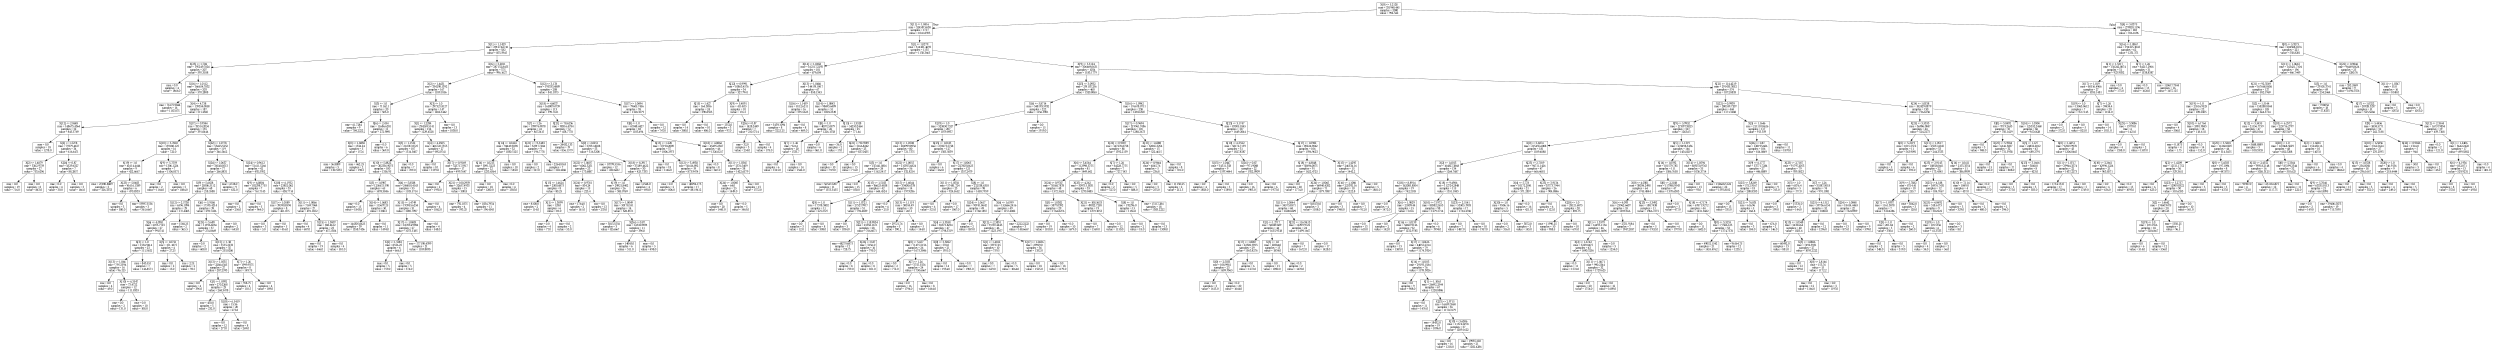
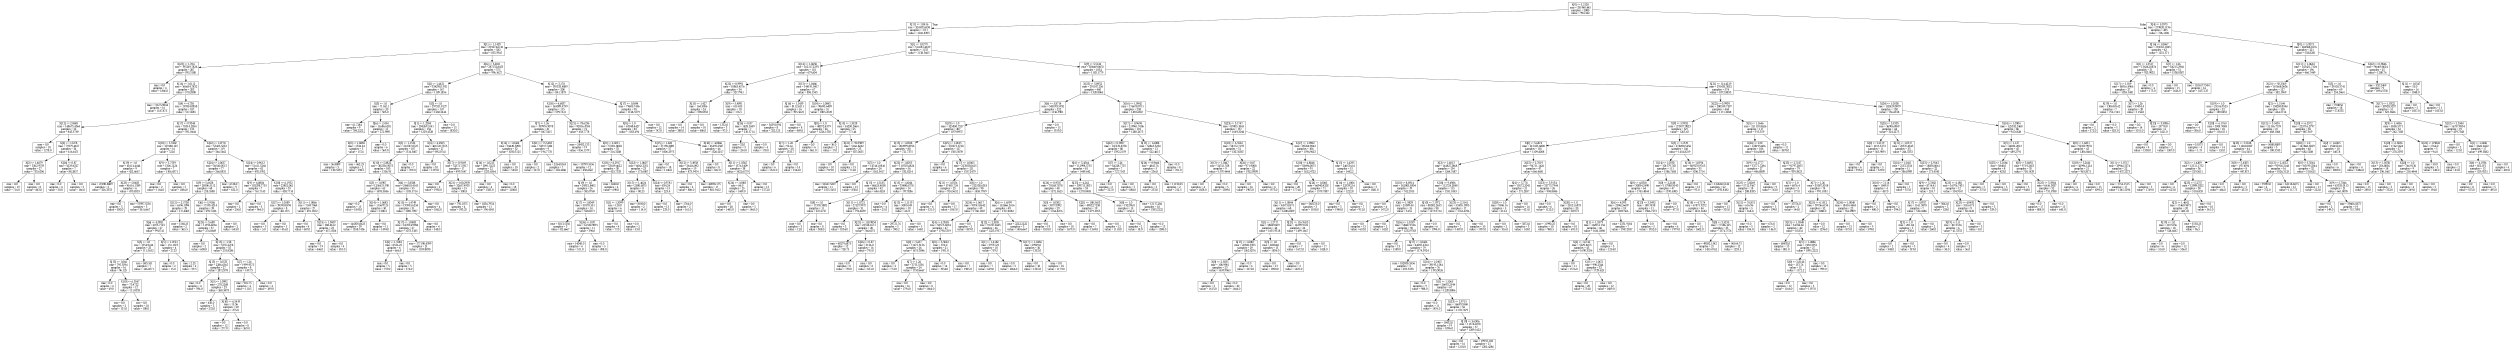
node "X[23] <= 3.3086 mse = 13778.0 mse = 6 value = 1421.0": label "X[23] <= 3.3086 mse = 13778.0 mse = 6 value = 1421.0" -> "X[23] <= 3.3086 mse = 13778.0 samples = 6 value = 1421.0"
edge "X[0] <= 3.8492 mse = 9719.2653 samples = 35 value = 750.1429" -> "X[5] <= 1.127 mse = 24832.2012 samples = 43 value = 689.2791": reversed
node "mse = 0.0 samples = 12 value = 1296.0": label "mse = 0.0 samples = 12 value = 1296.0" -> "mse = 0.0 value = 12 value = 1296.0"
node "mse = 182005.5556 samples = 3 value = 695.3333": added
